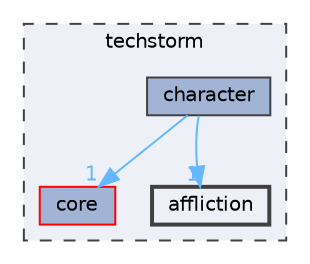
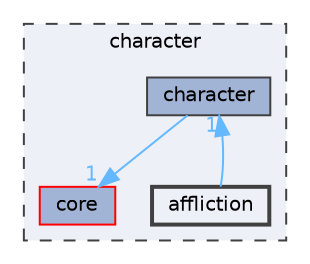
cluster "techstorm": label "techstorm" -> "character"
edge "character" -> "affliction": reversed
